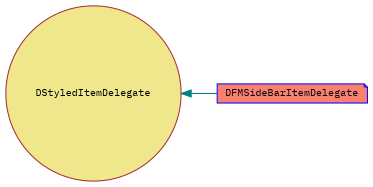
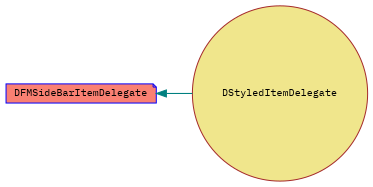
edge "DFMSideBarItemDelegate" -> "DStyledItemDelegate": reversed
